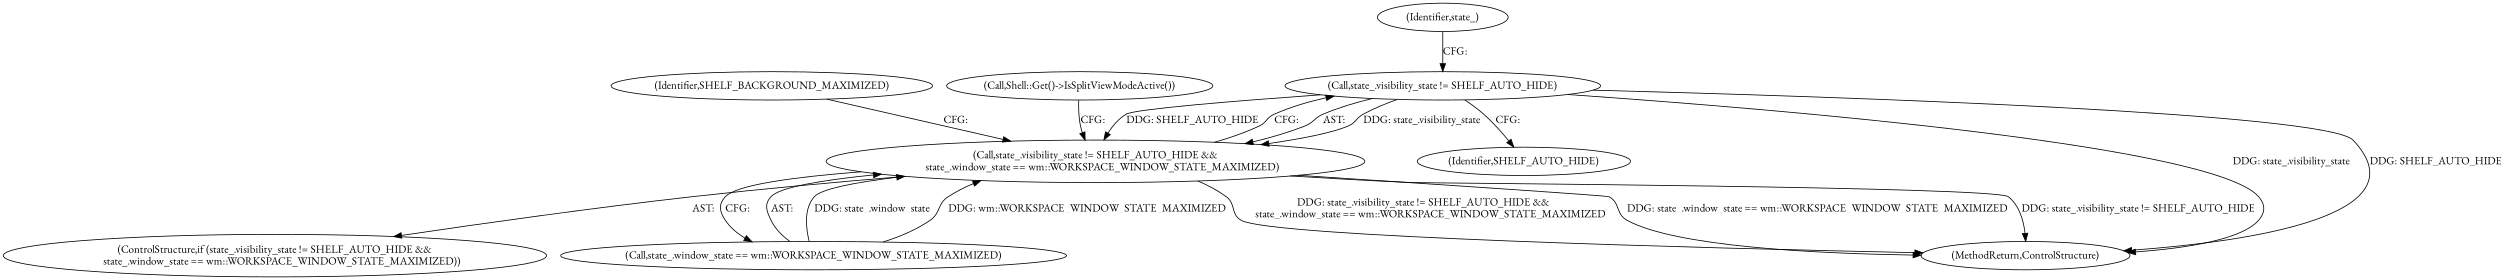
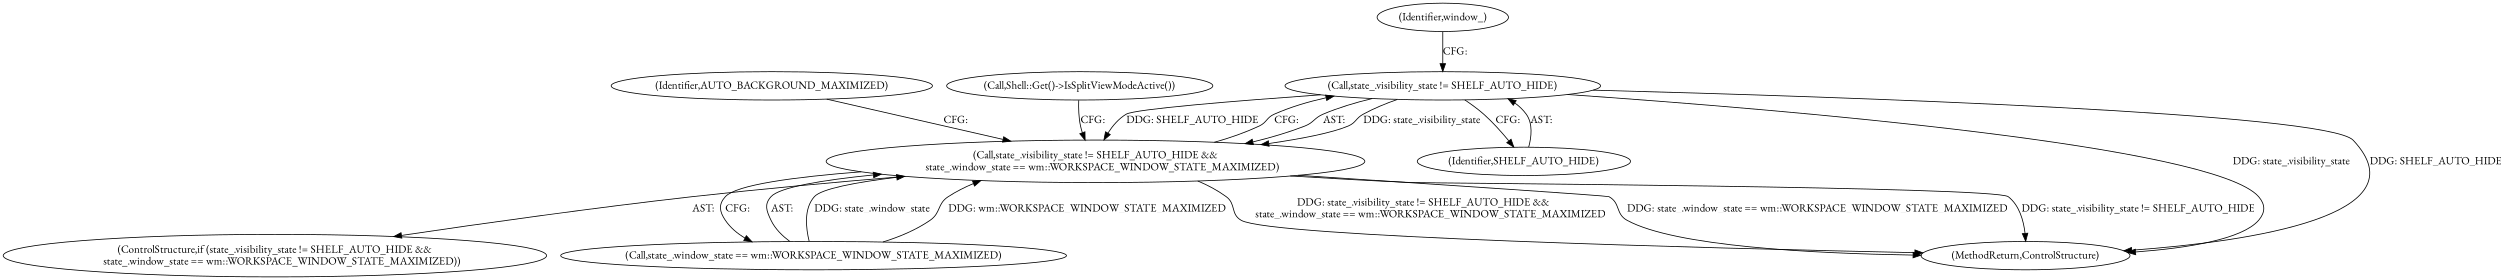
node "(Identifier,state_)": label "(Identifier,state_)" -> "(Identifier,window_)"
node "(Identifier,SHELF_BACKGROUND_MAXIMIZED)": label "(Identifier,SHELF_BACKGROUND_MAXIMIZED)" -> "(Identifier,AUTO_BACKGROUND_MAXIMIZED)"
edge "(Identifier,SHELF_AUTO_HIDE)" -> "(Call,state_.visibility_state != SHELF_AUTO_HIDE)": added, label "AST:"
